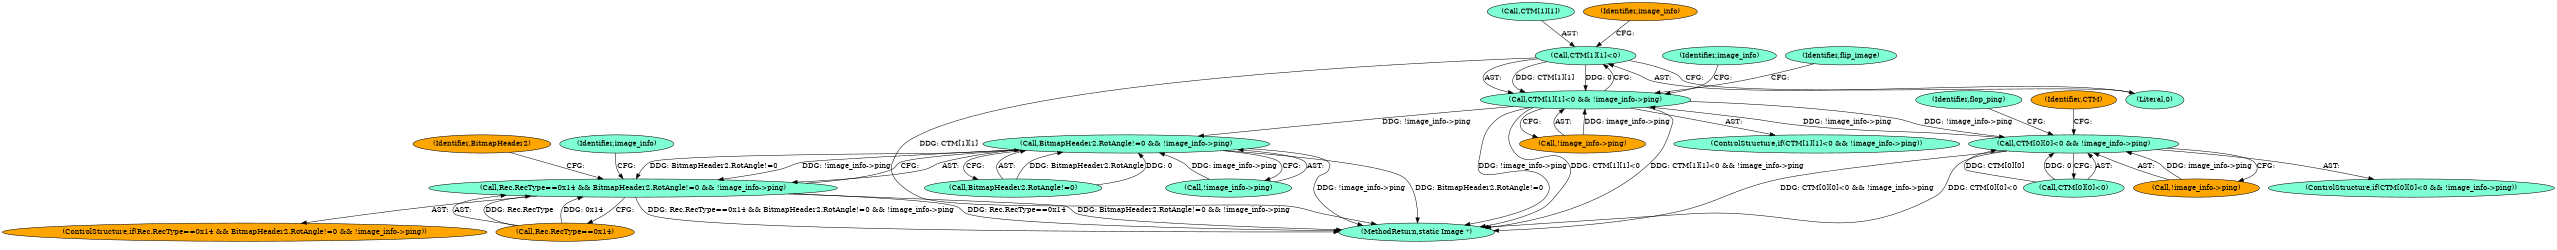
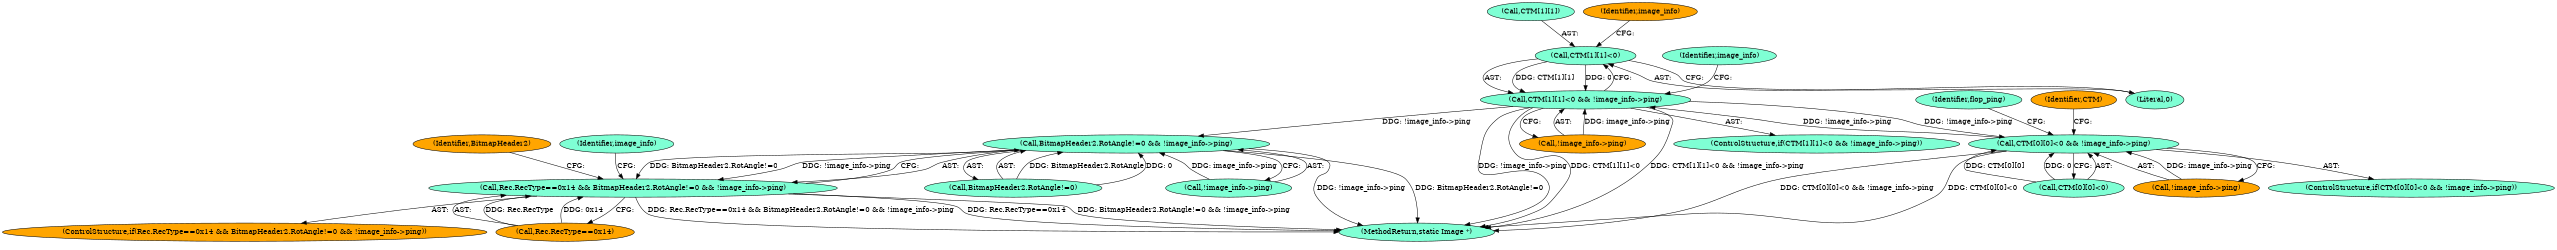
node "(Identifier,flip_image)": removed
edge "(Call,CTM[1][1]<0)" -> "(MethodReturn,static Image *)": removed, label "DDG: CTM[1][1]"
edge "(Call,BitmapHeader2.RotAngle!=0 && !image_info->ping)" -> "(Call,BitmapHeader2.RotAngle!=0)": label "CFG: " -> "AST: "
